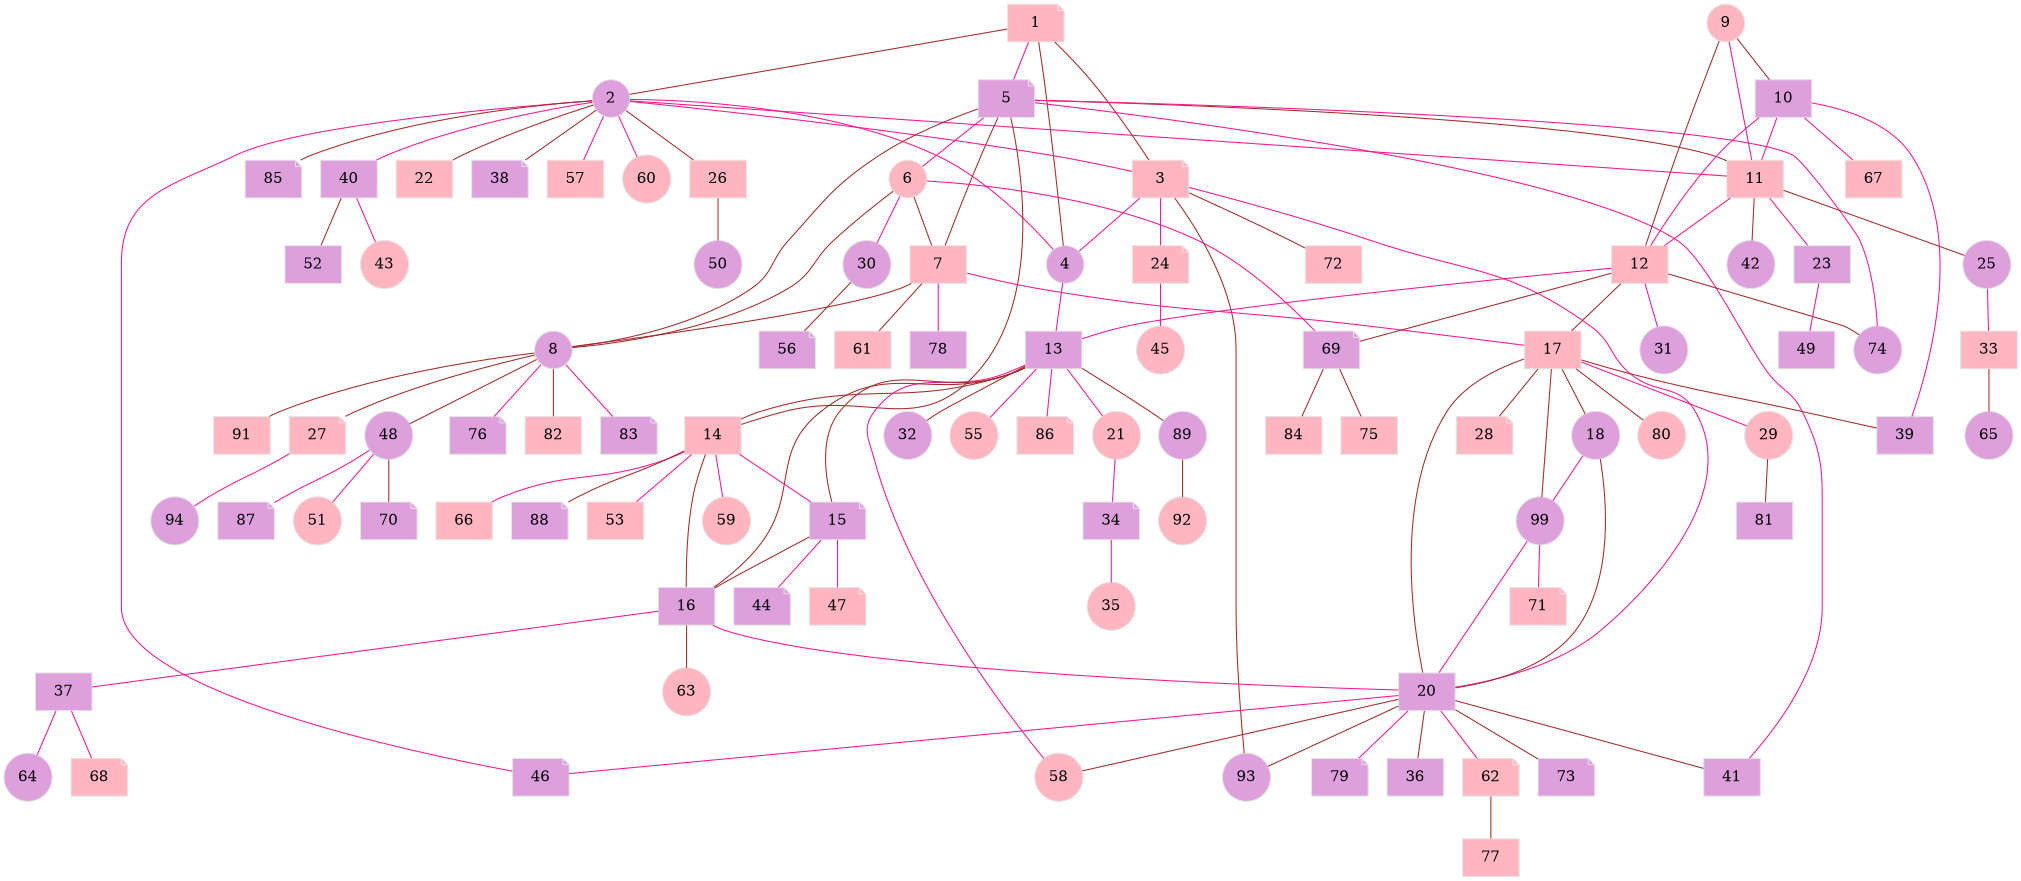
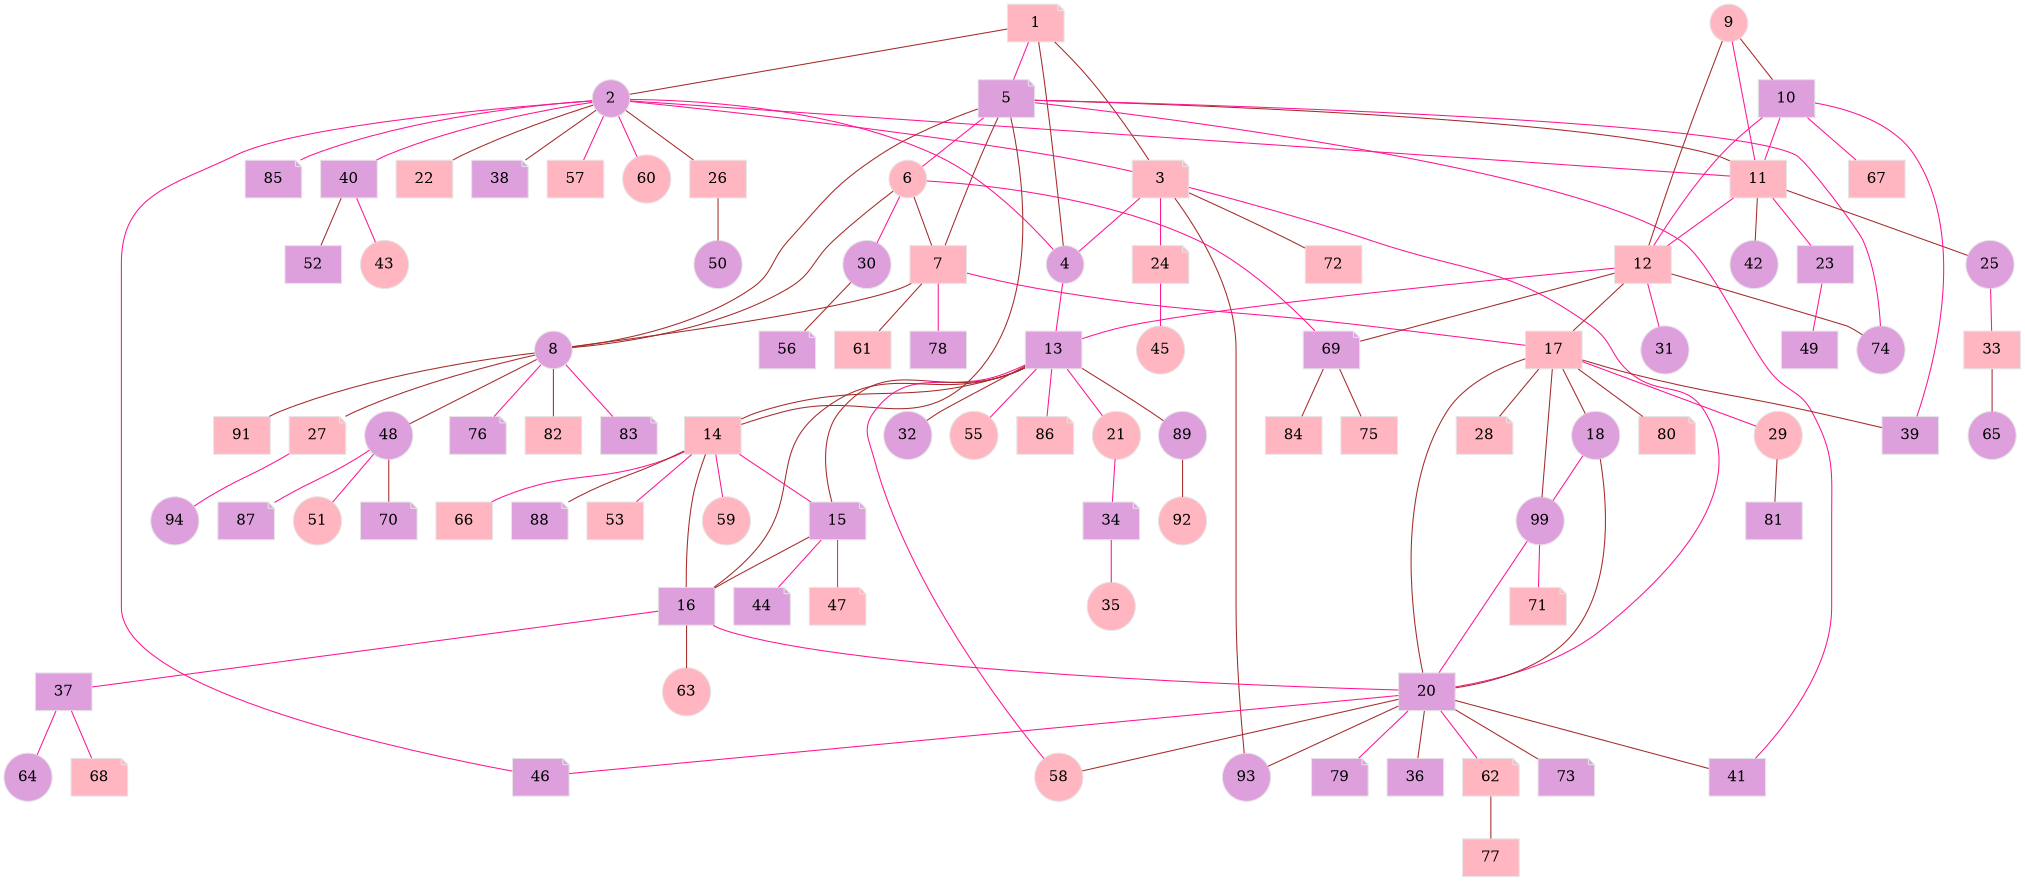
edge "2" -- "85": color brown -> deeppink
node "80": shape circle -> note
